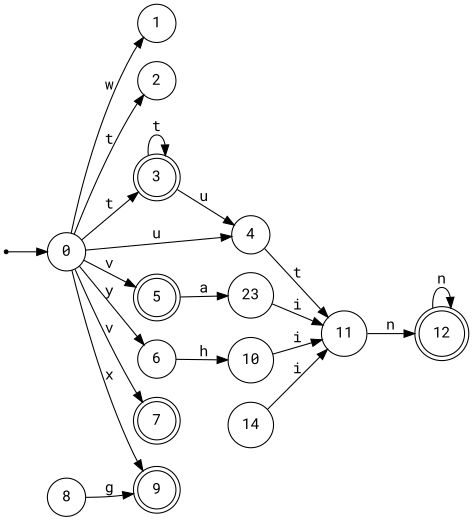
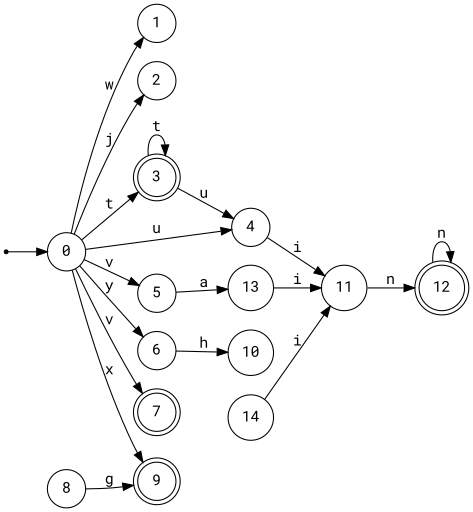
edge "0" -> "2": label "t" -> "j"
edge "4" -> "11": label "t" -> "i"
node "23": label "23" -> "13"
node "5": shape doublecircle -> circle
edge "10" -> "11": removed, label "i"
